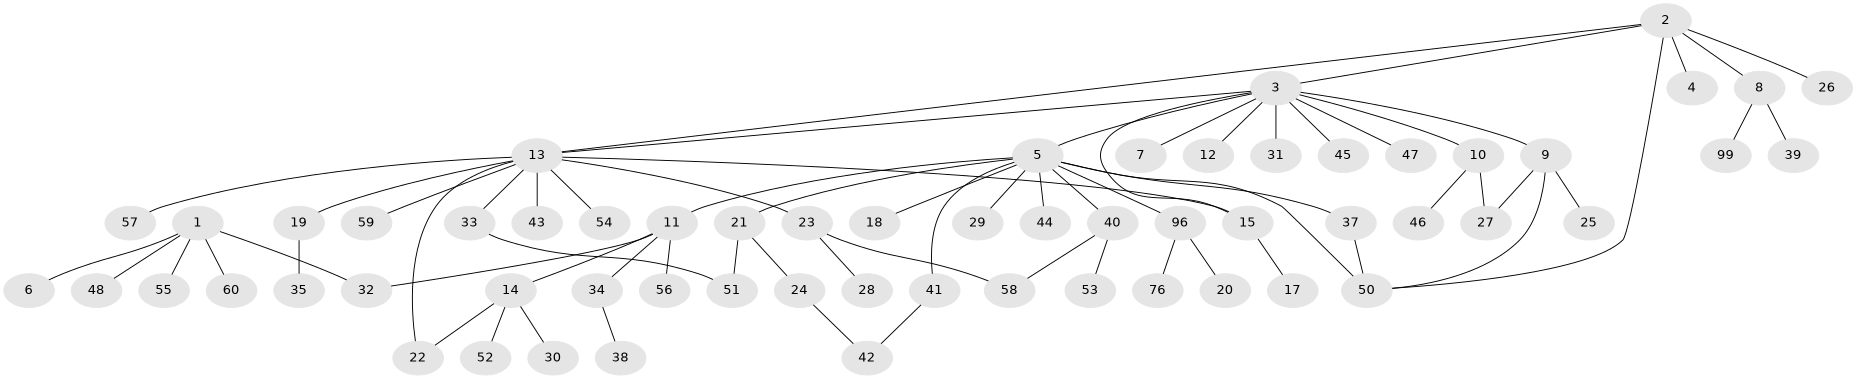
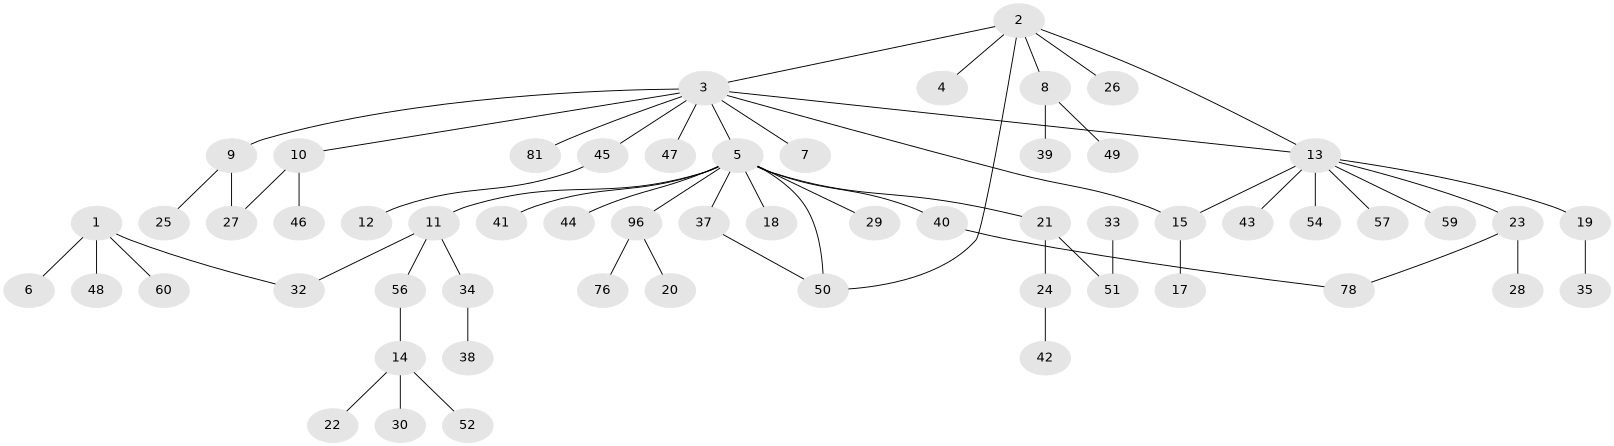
edge "3" -- "12": now "45" -- "12"
node "31": label "31" -> "81"
node "99": label "99" -> "49"
edge "13" -- "33": removed
edge "13" -- "22": removed
edge "9" -- "50": removed
edge "11" -- "14": now "56" -- "14"
node "55": removed
node "58": label "58" -> "78"
node "53": removed
edge "41" -- "42": removed
